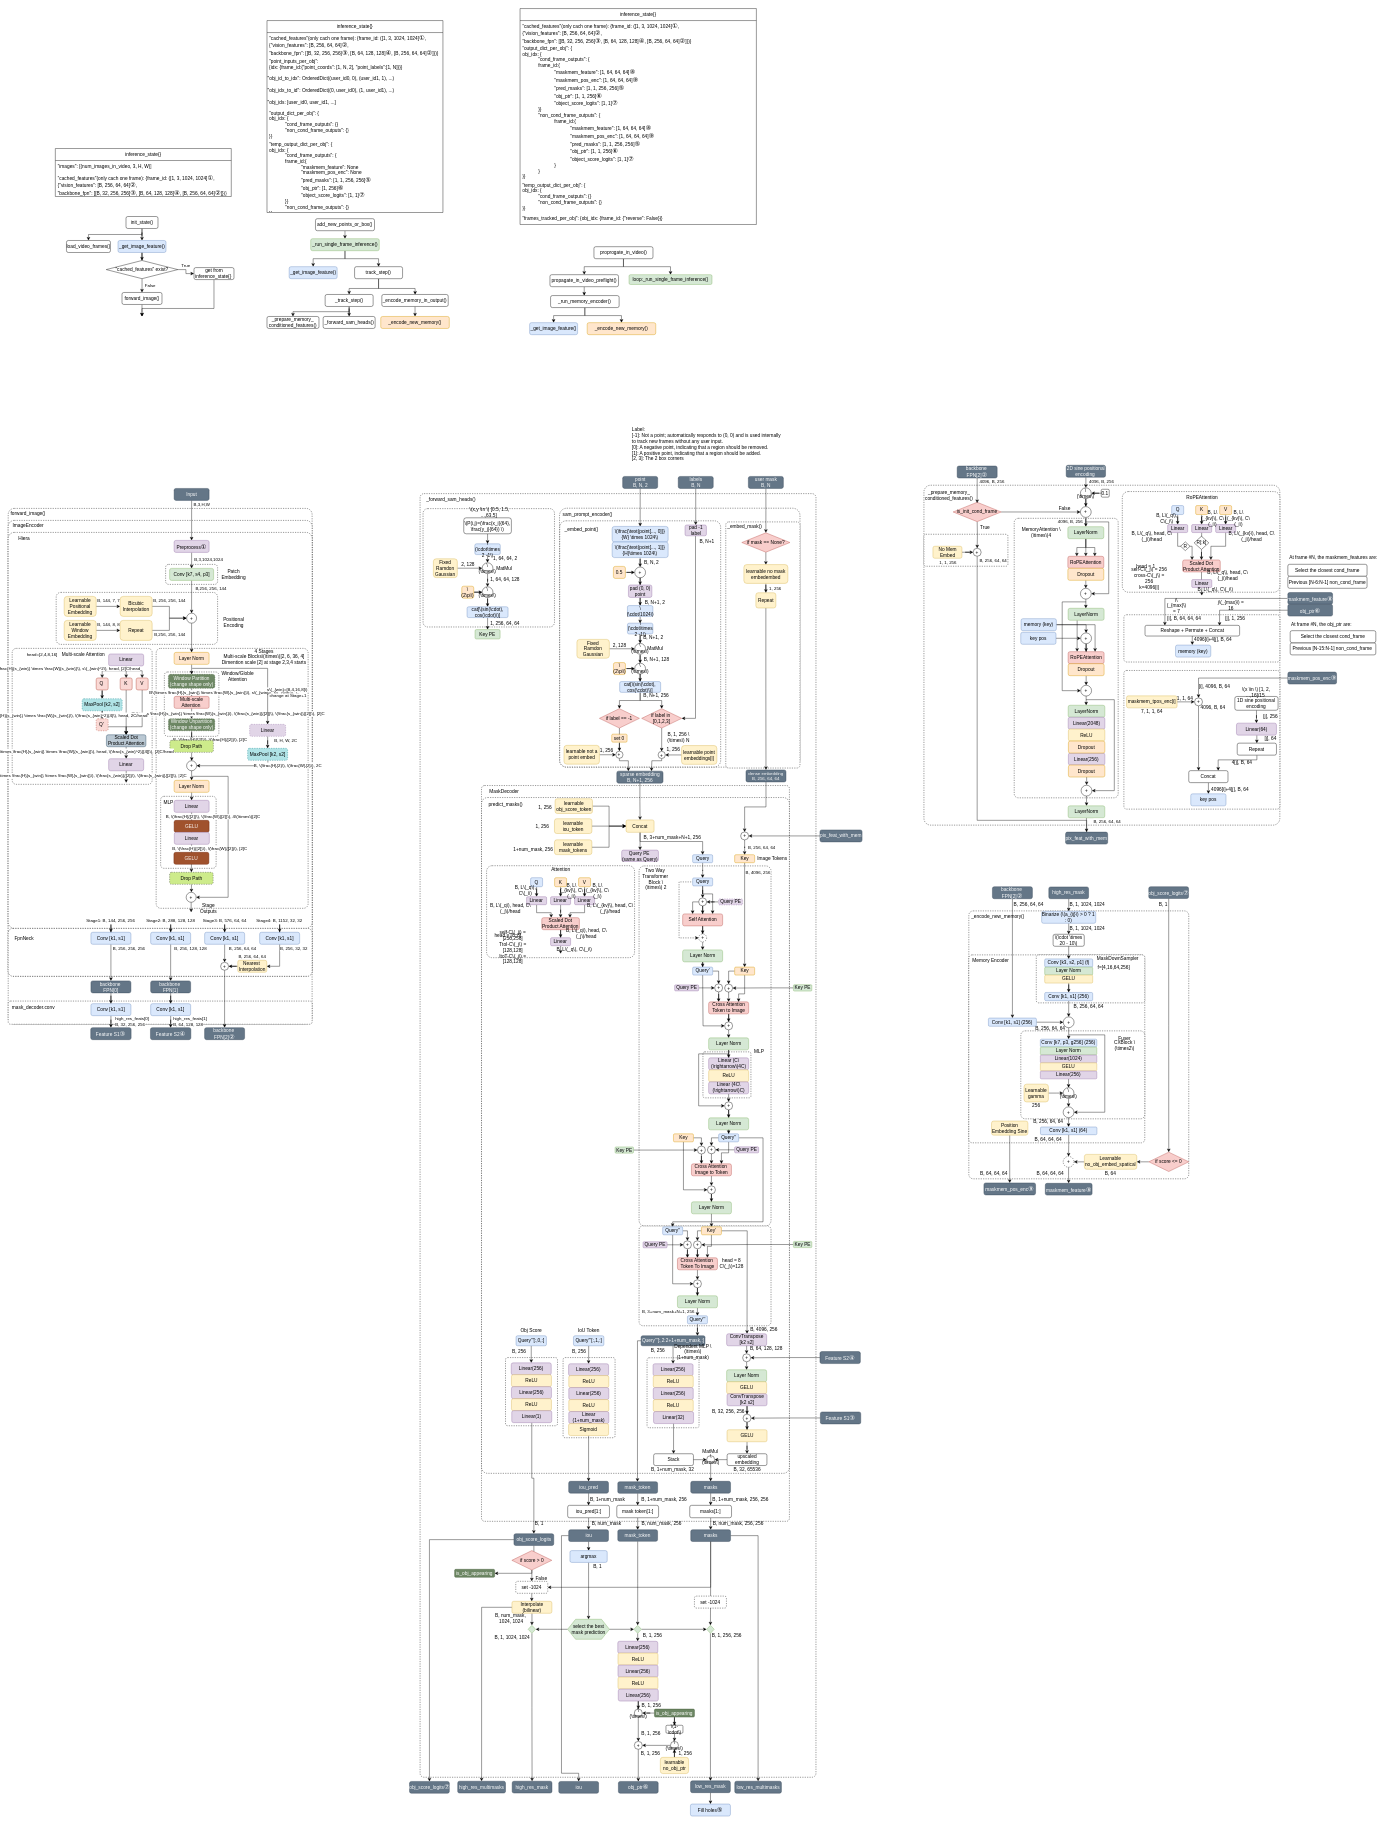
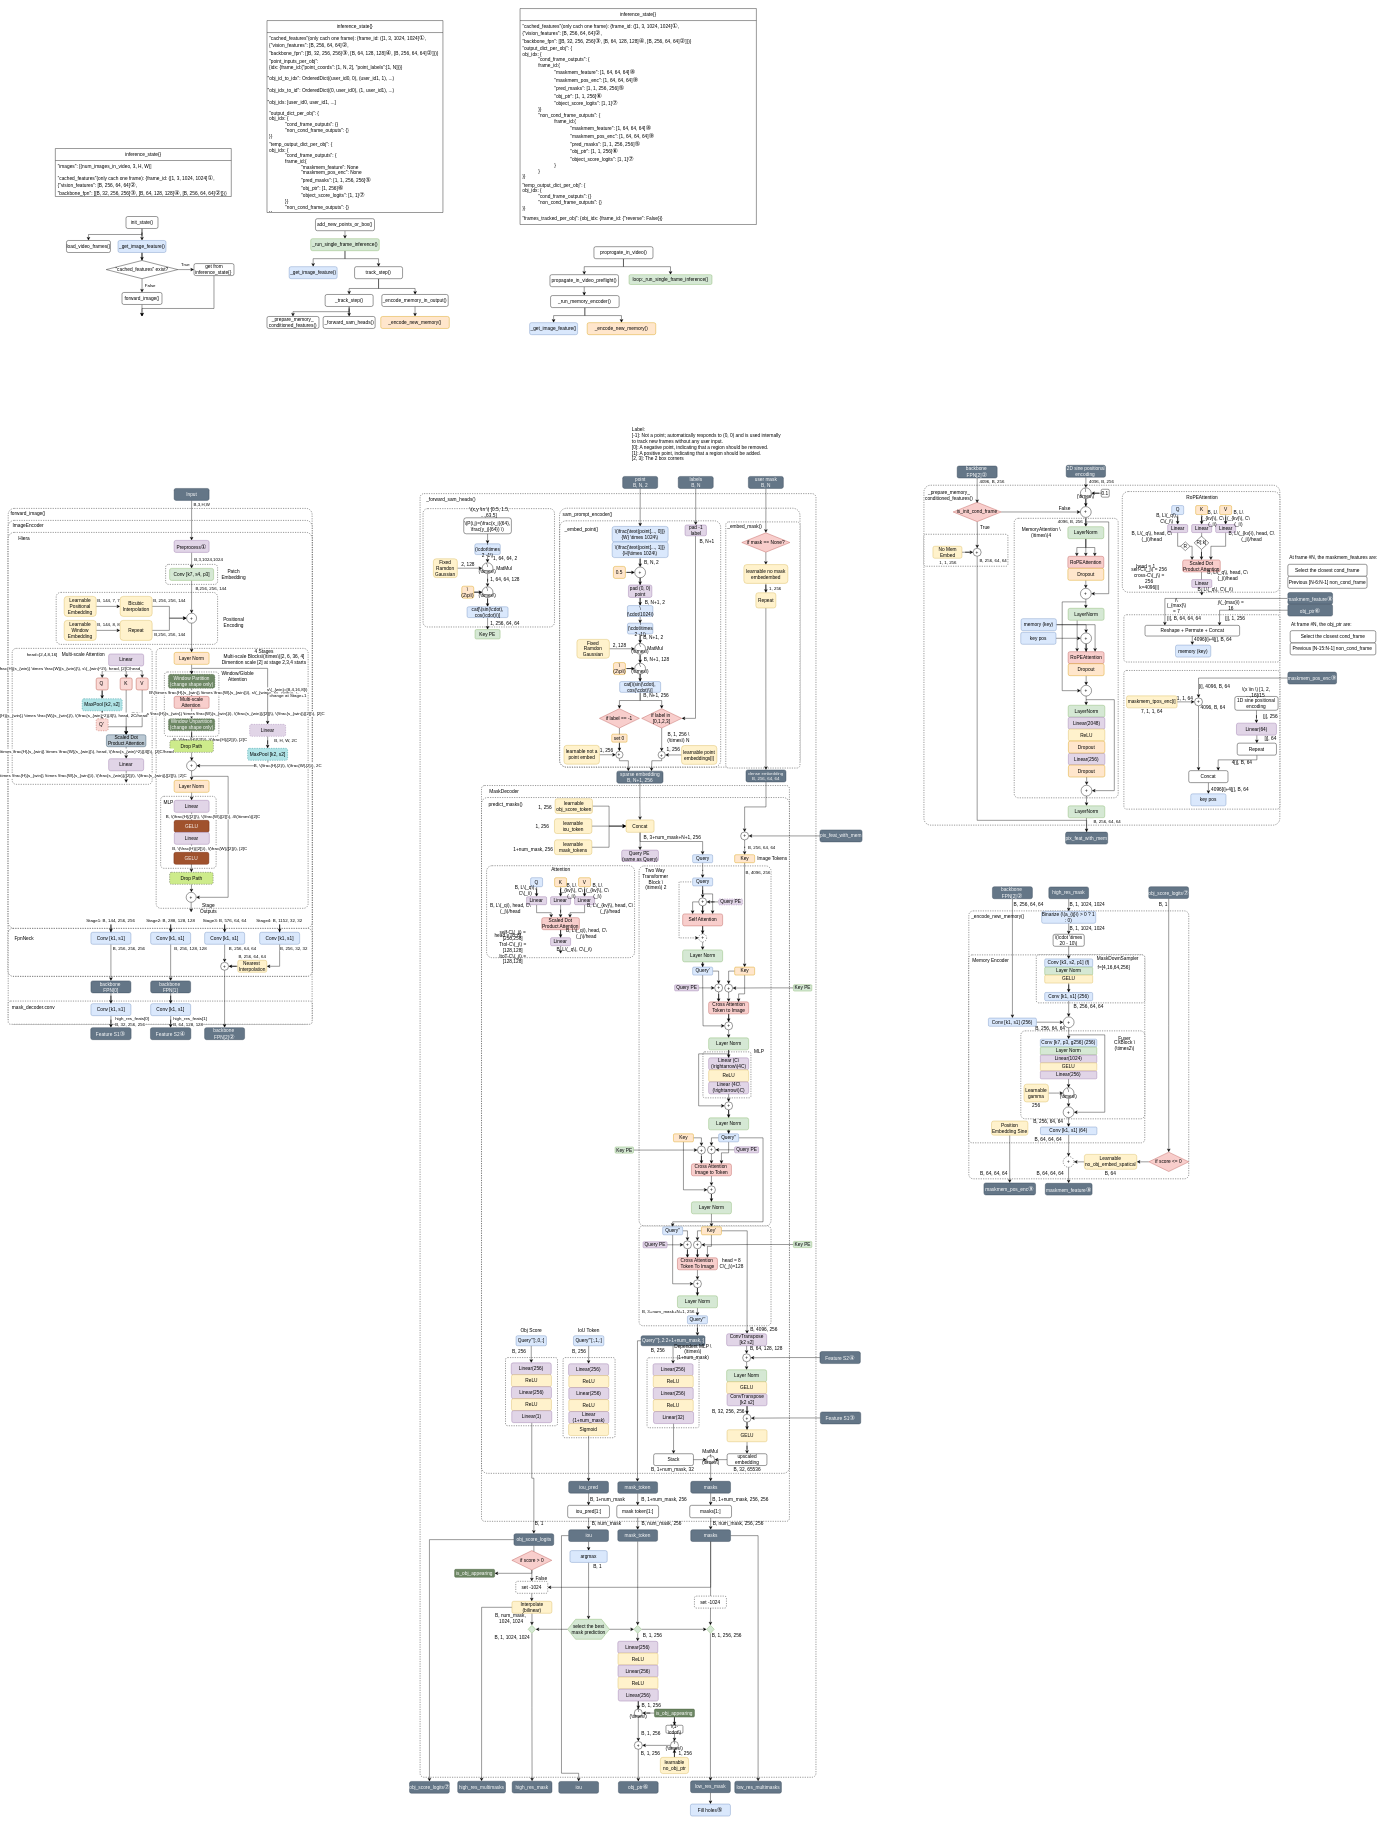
node "get from inference_state{}": moved (214, 273) -> (214, 269)
